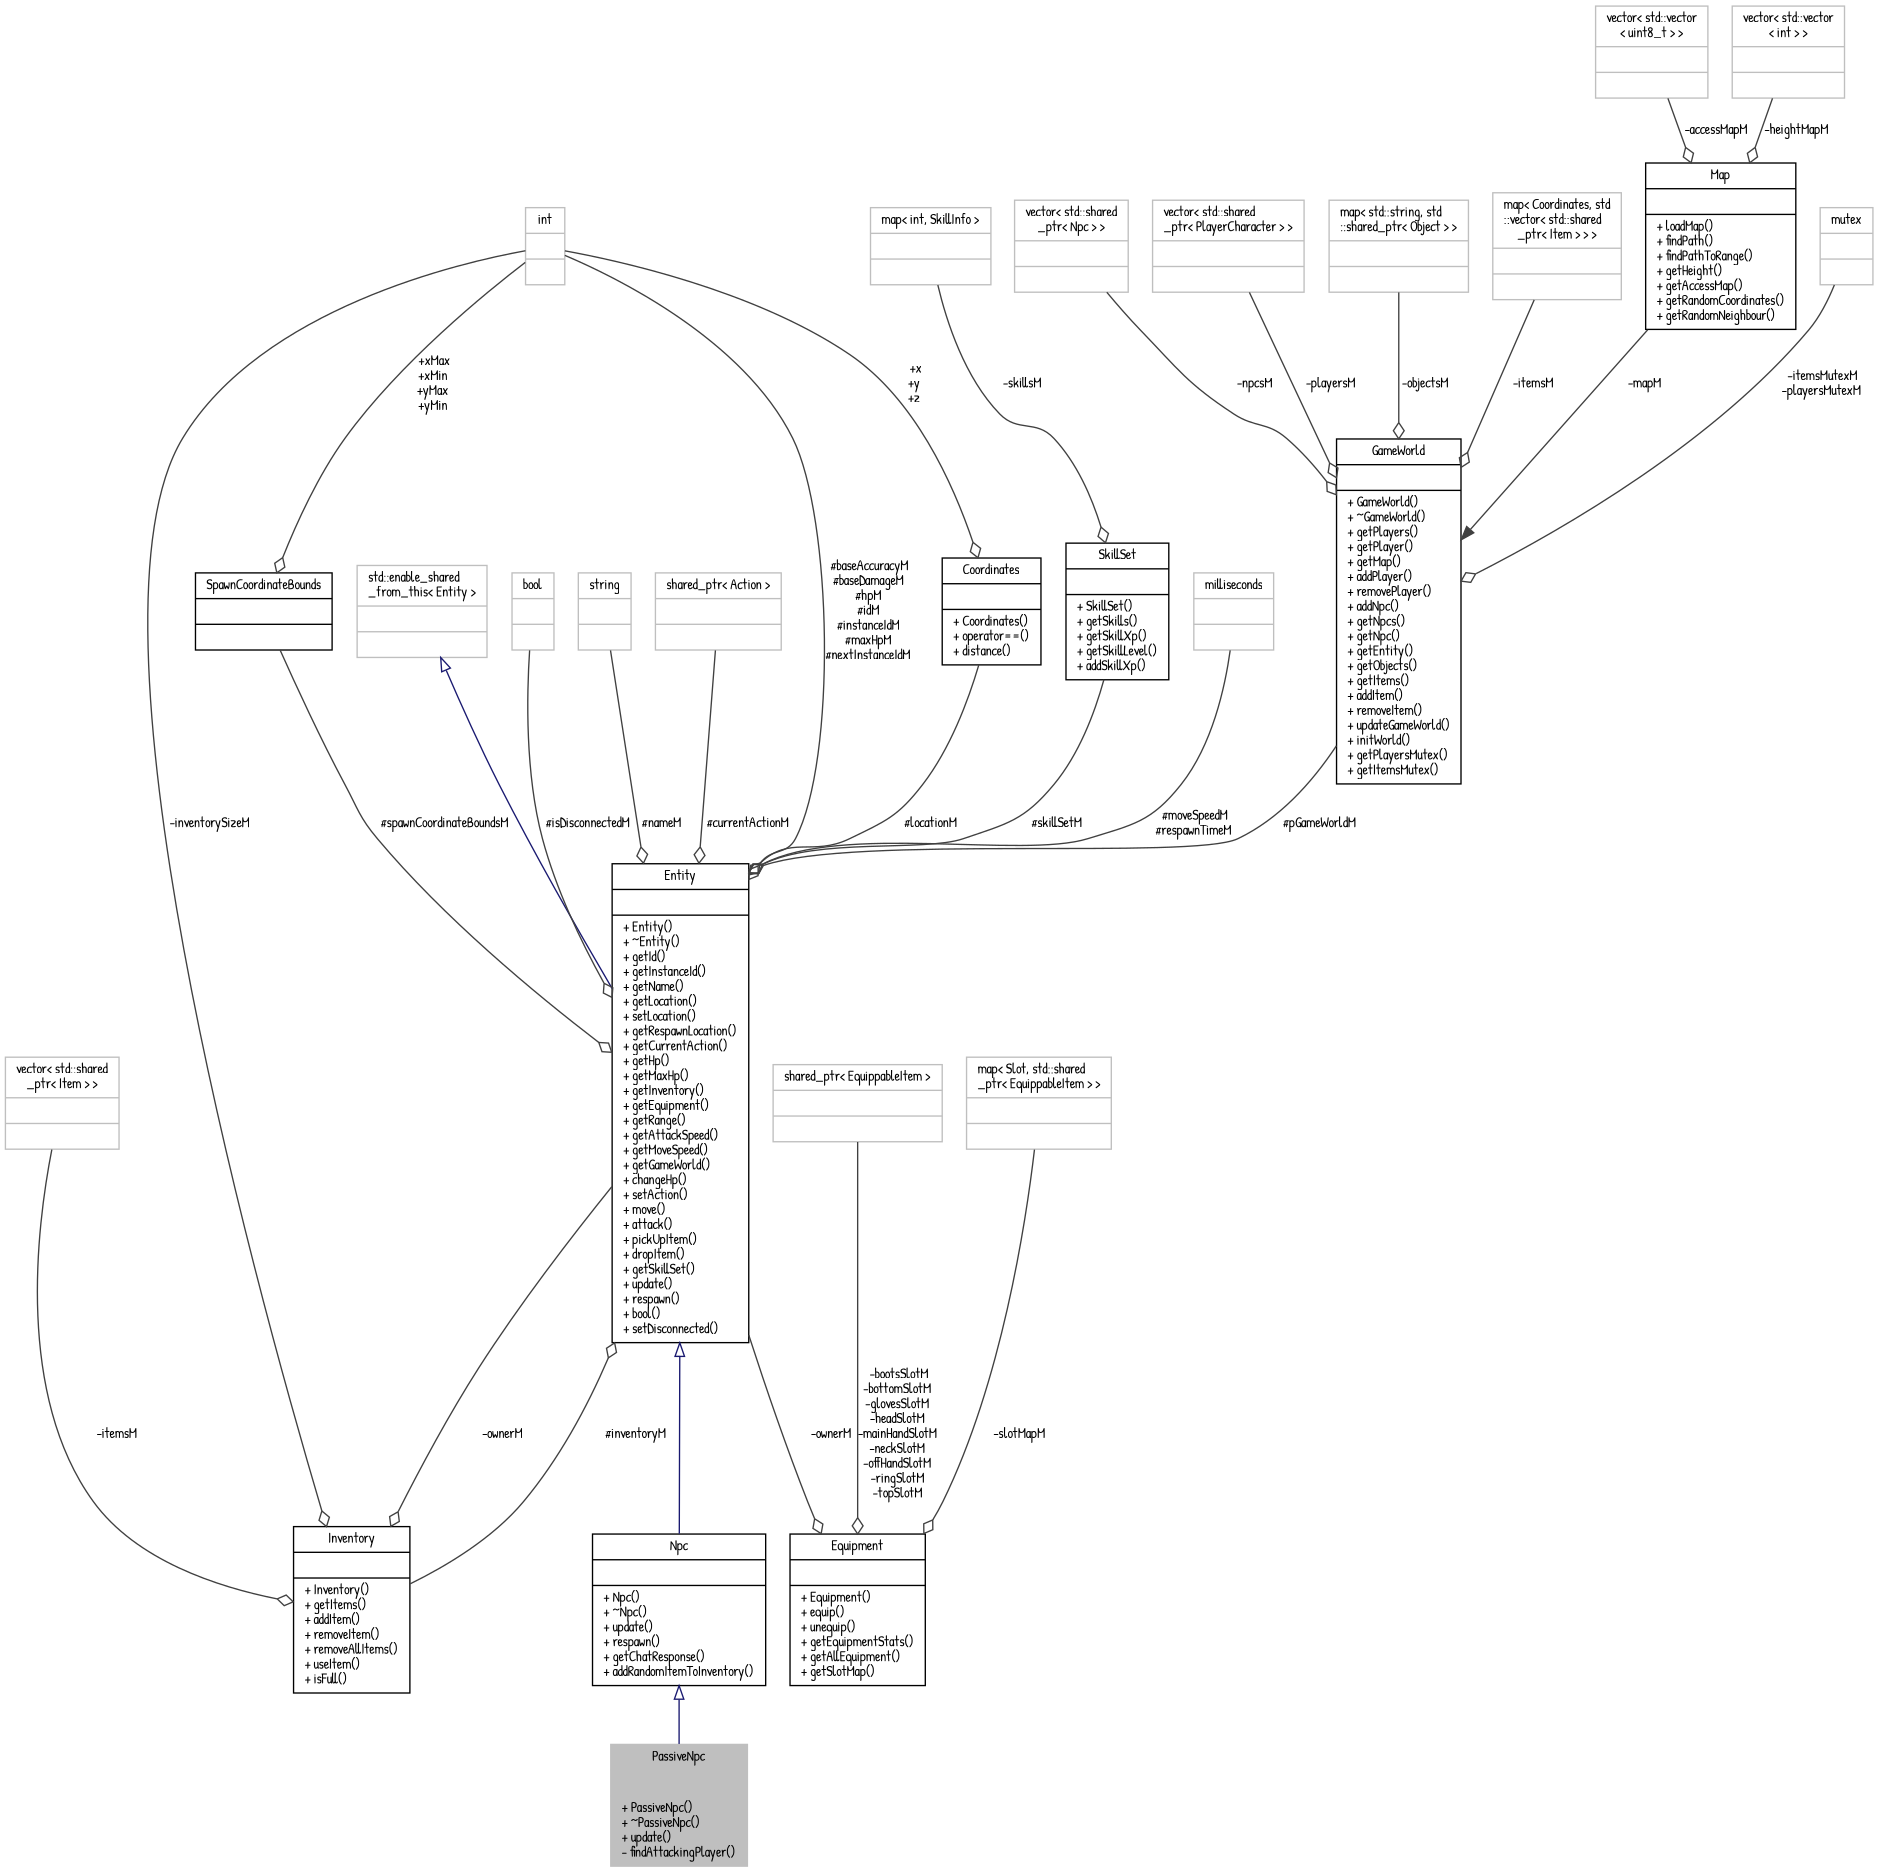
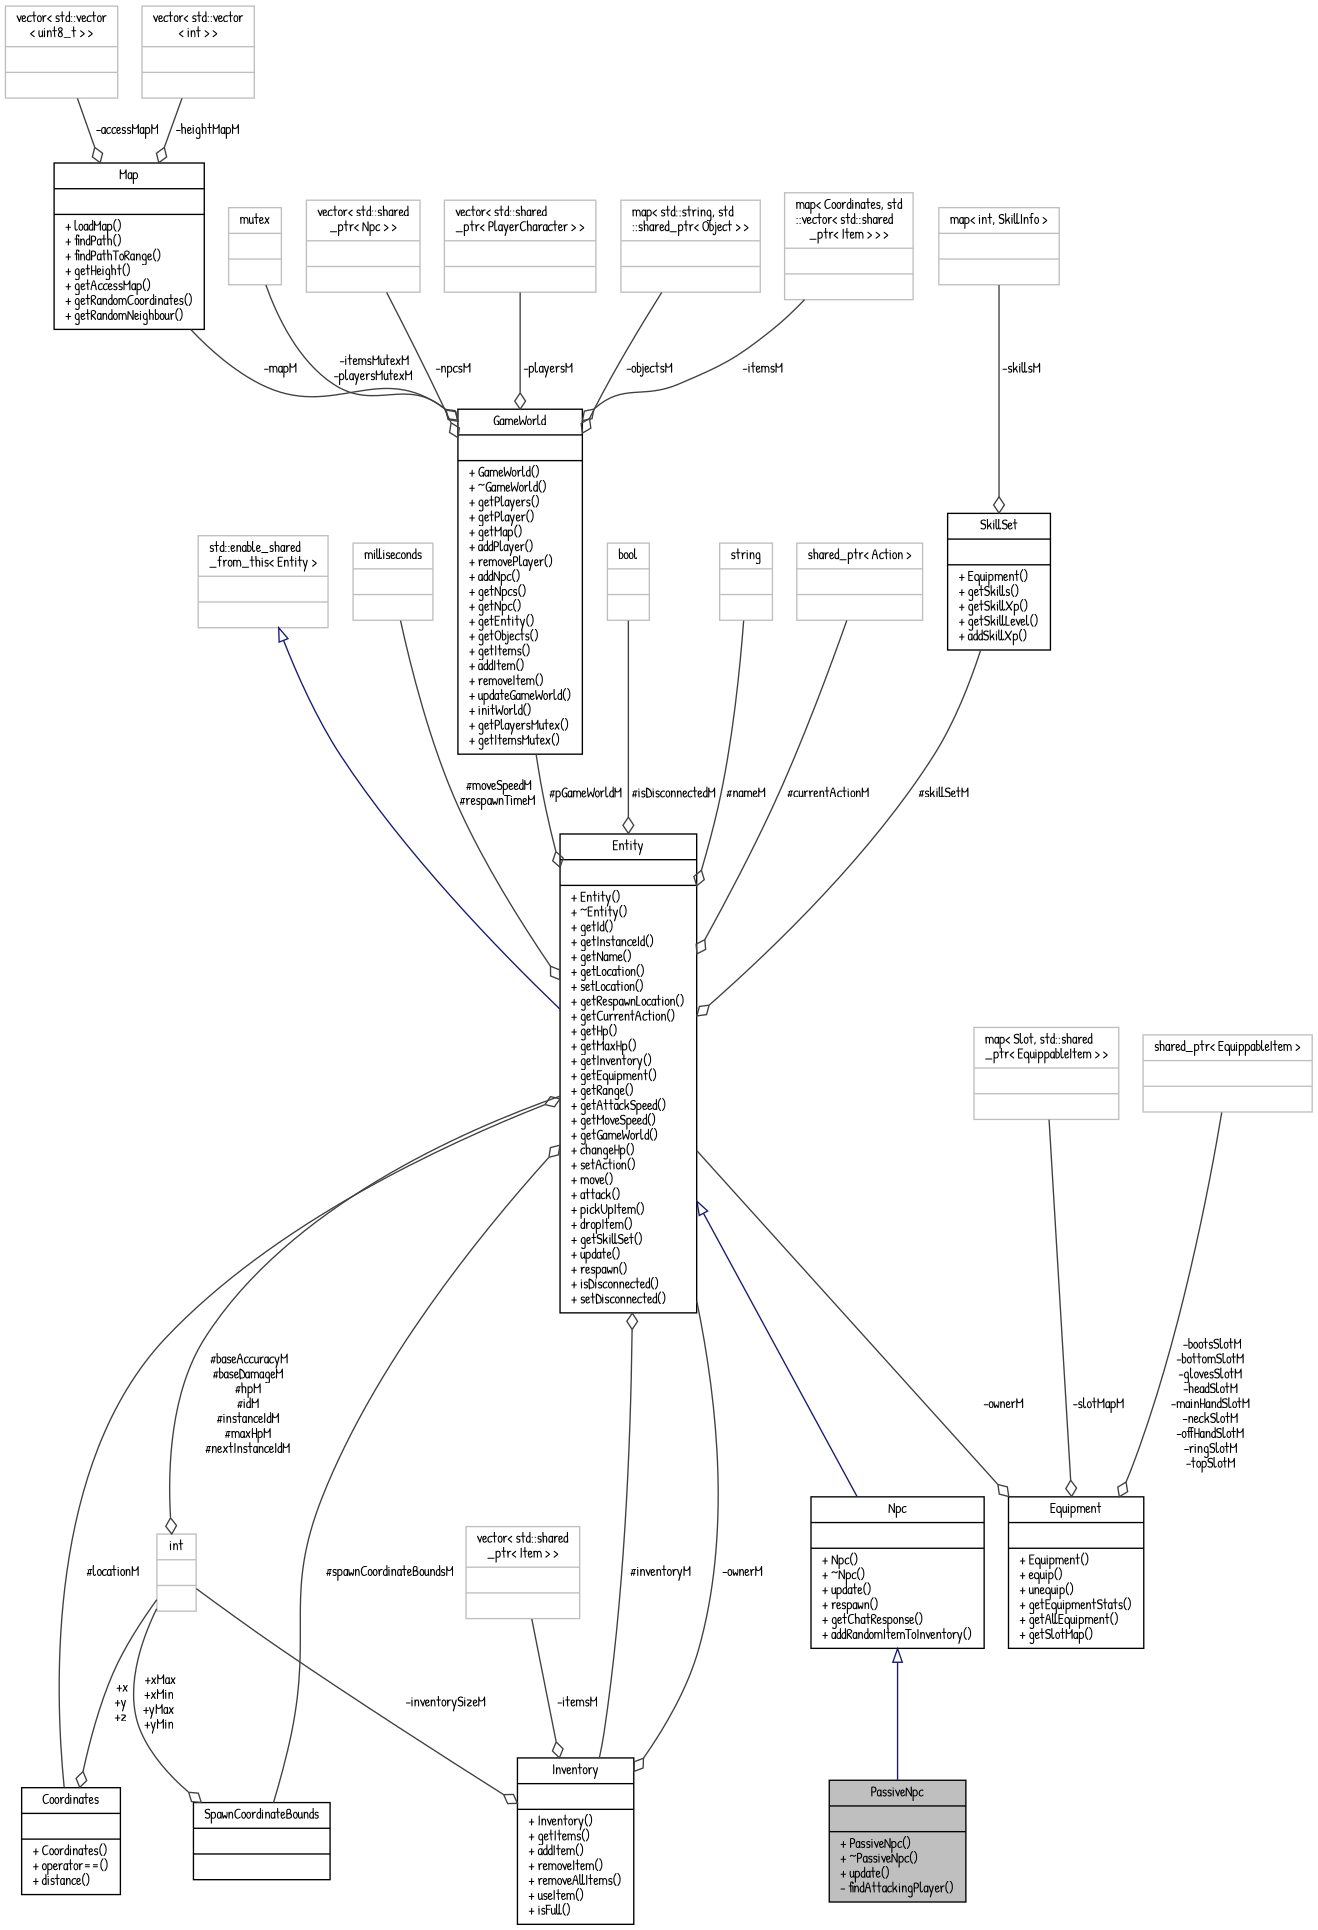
edge "Map" -> "GameWorld": arrowhead normal -> odiamond
edge "int" -> "Entity": reversed
node "SkillSet": text "+ SkillSet()" -> "+ Equipment()"
node "Entity": text "+ bool()" -> "+ isDisconnected()"
node "PassiveNpc": color grey75 -> black
